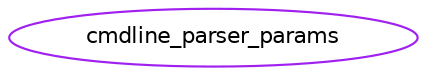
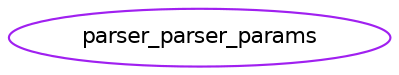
node "cmdline_parser_params": label "cmdline_parser_params" -> "parser_parser_params"
